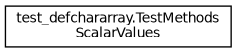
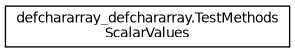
node "test_defchararray.TestMethods ScalarValues": label "test_defchararray.TestMethods ScalarValues" -> "defchararray_defchararray.TestMethods ScalarValues"
